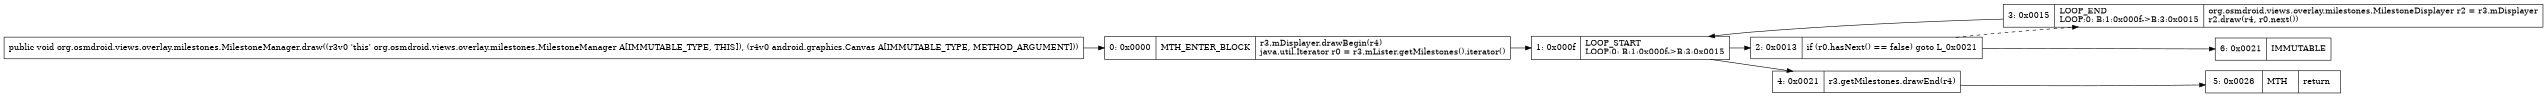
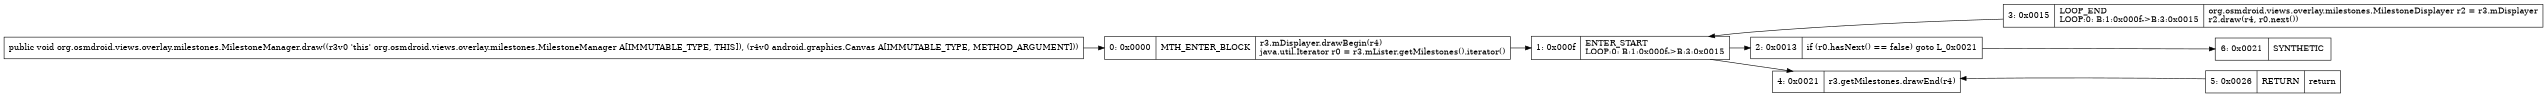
edge "2: 0x0013" -> "3: 0x0015": removed
node "1: 0x000f": text "LOOP_START" -> "ENTER_START"
node "6: 0x0021": text "IMMUTABLE" -> "SYNTHETIC"
node "5: 0x0026": text "MTH" -> "RETURN"
edge "4: 0x0021" -> "5: 0x0026": reversed
